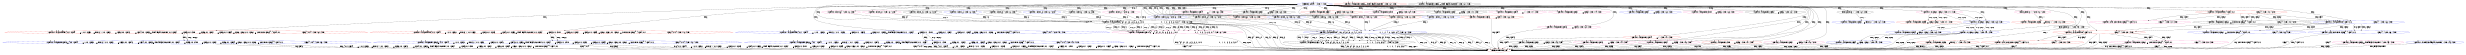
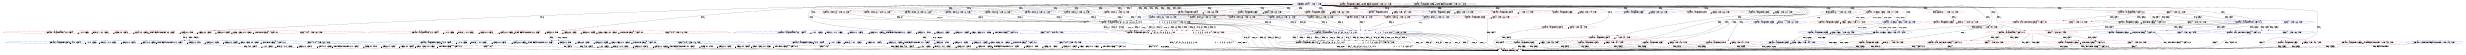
edge "(METHOD,<global>)<SUB>7</SUB>" -> "(<operator>.assignment,.VAR57         = VAR58)<SUB>198</SUB>": now "(METHOD,<global>)<SUB>7</SUB>" -> "(METHOD_RETURN,SUB)"
